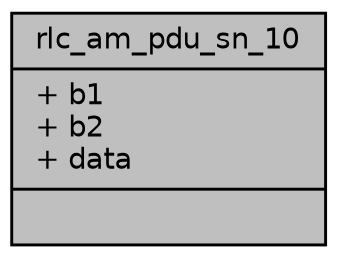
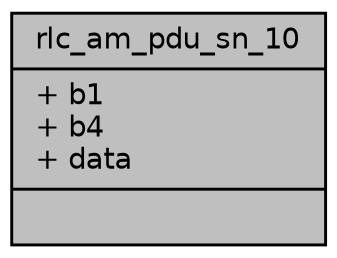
node "rlc_am_pdu_sn_10": text "+ b2" -> "+ b4"
